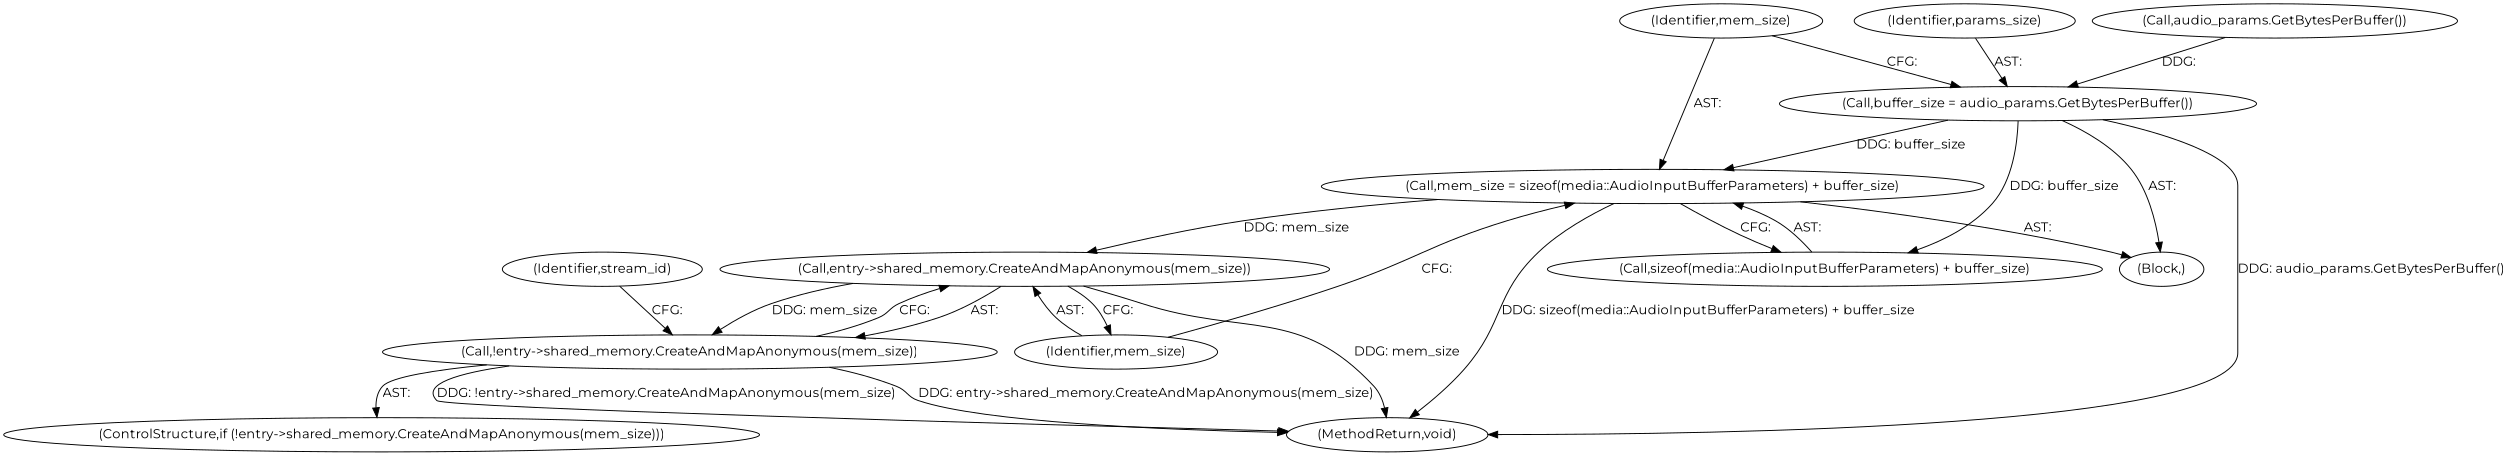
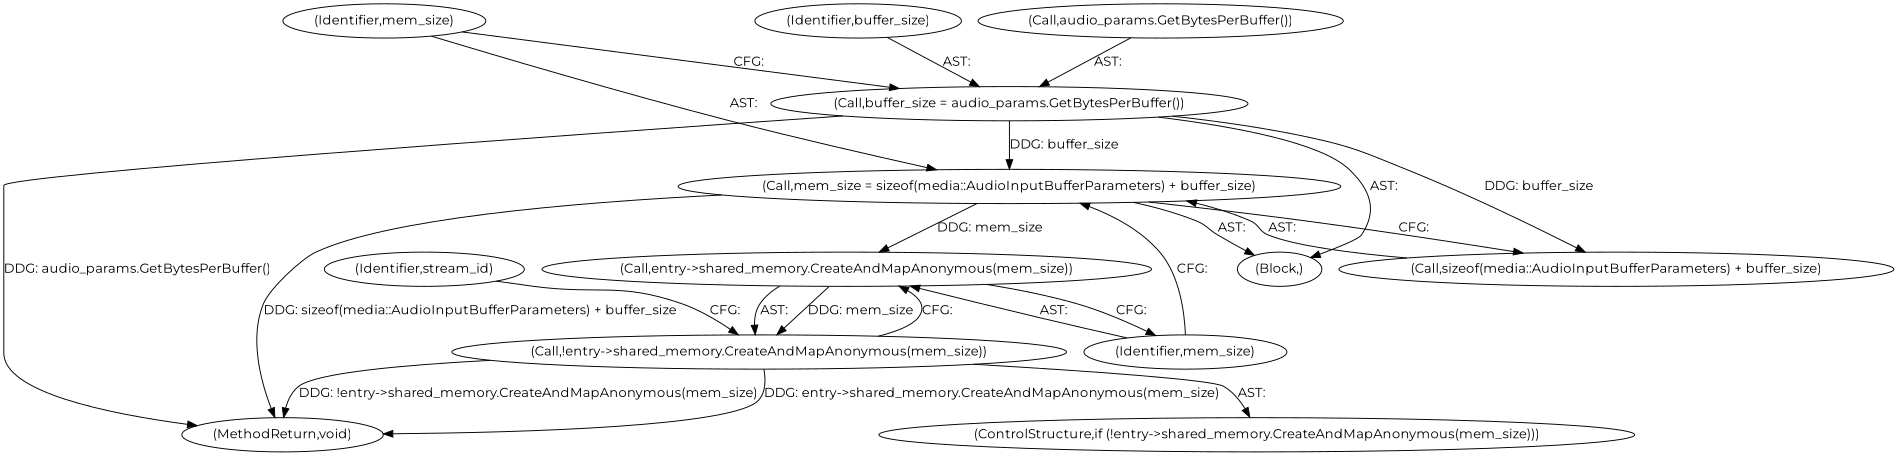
node "(Identifier,params_size)": label "(Identifier,params_size)" -> "(Identifier,buffer_size)"
edge "(Call,audio_params.GetBytesPerBuffer())" -> "(Call,buffer_size = audio_params.GetBytesPerBuffer())": label "DDG: " -> "AST: "
edge "(Call,entry->shared_memory.CreateAndMapAnonymous(mem_size))" -> "(MethodReturn,void)": removed, label "DDG: mem_size"
